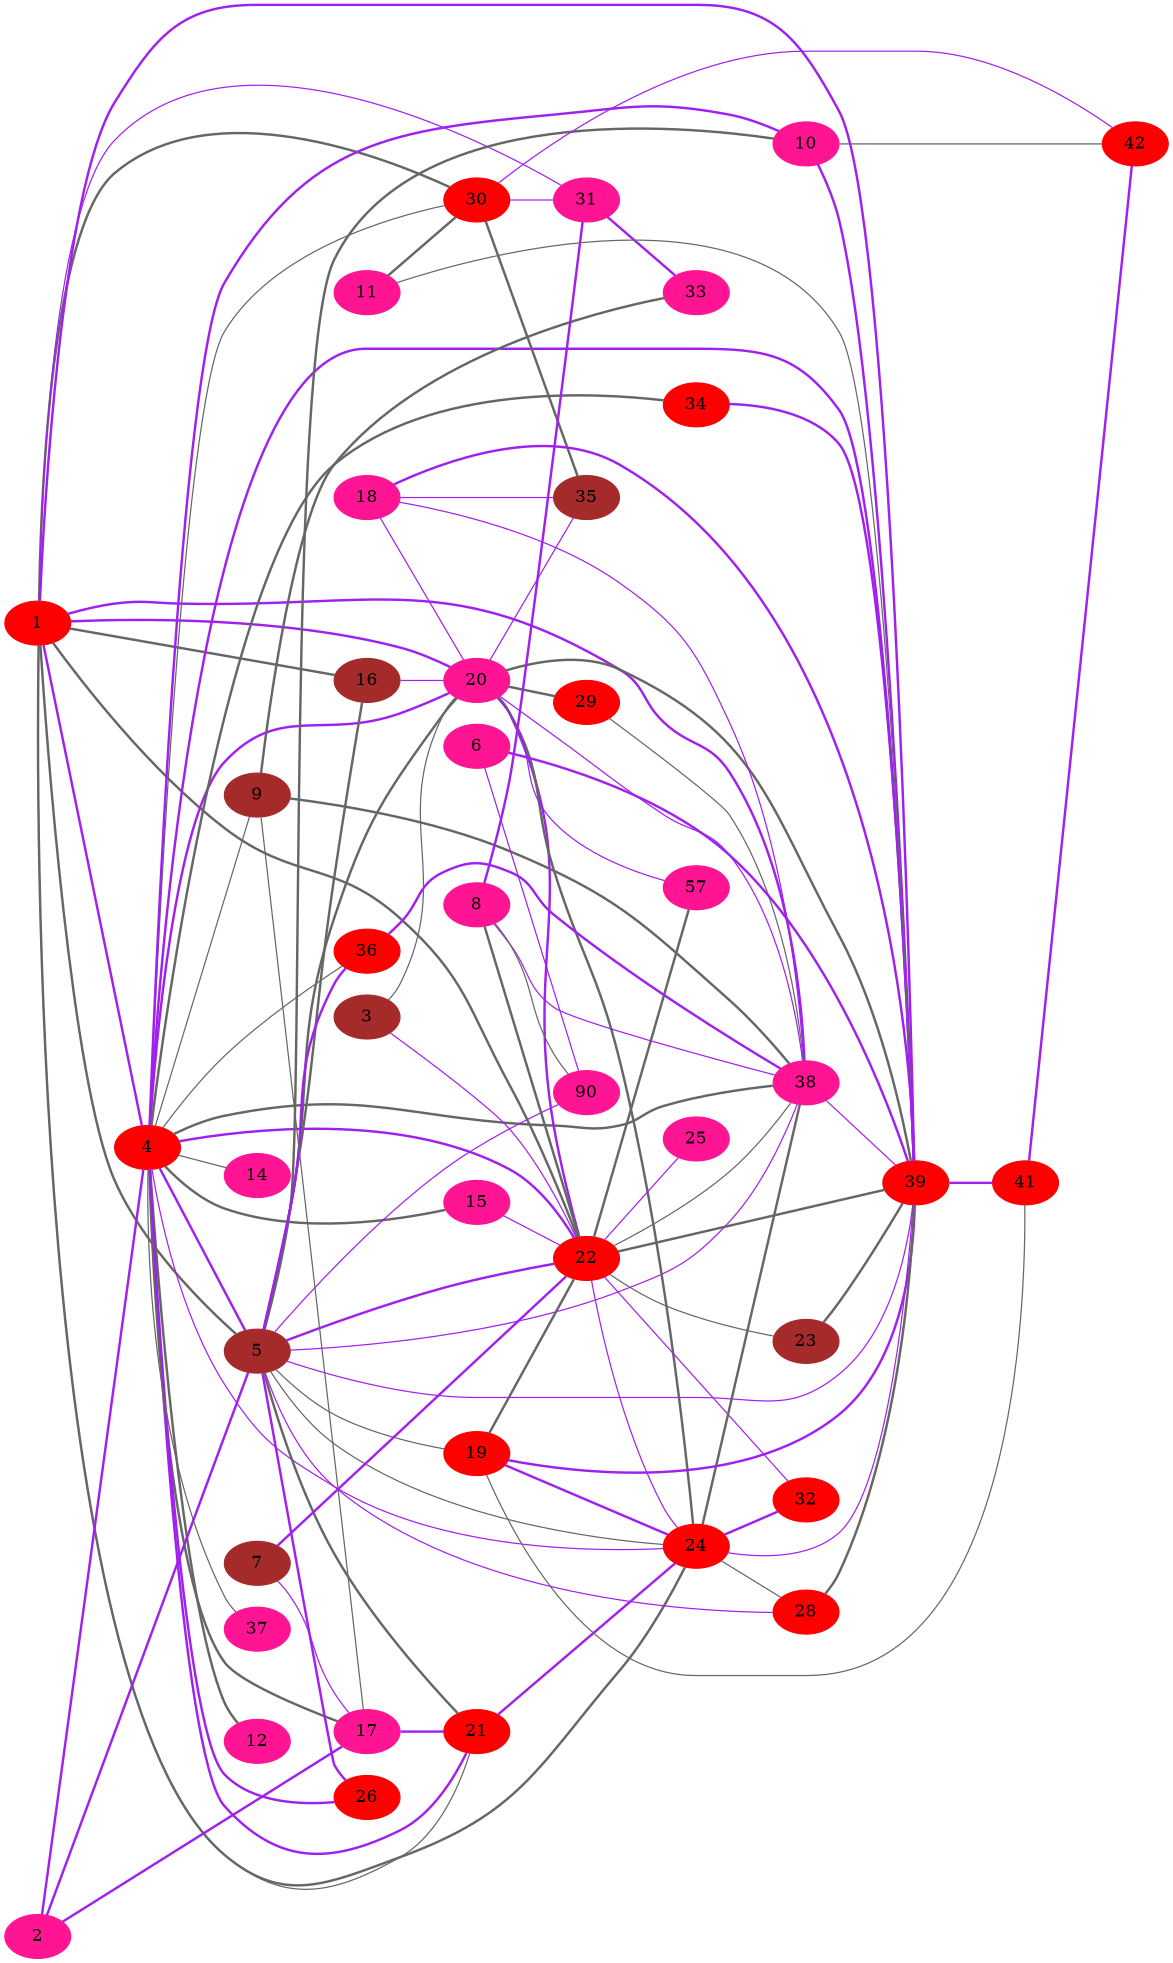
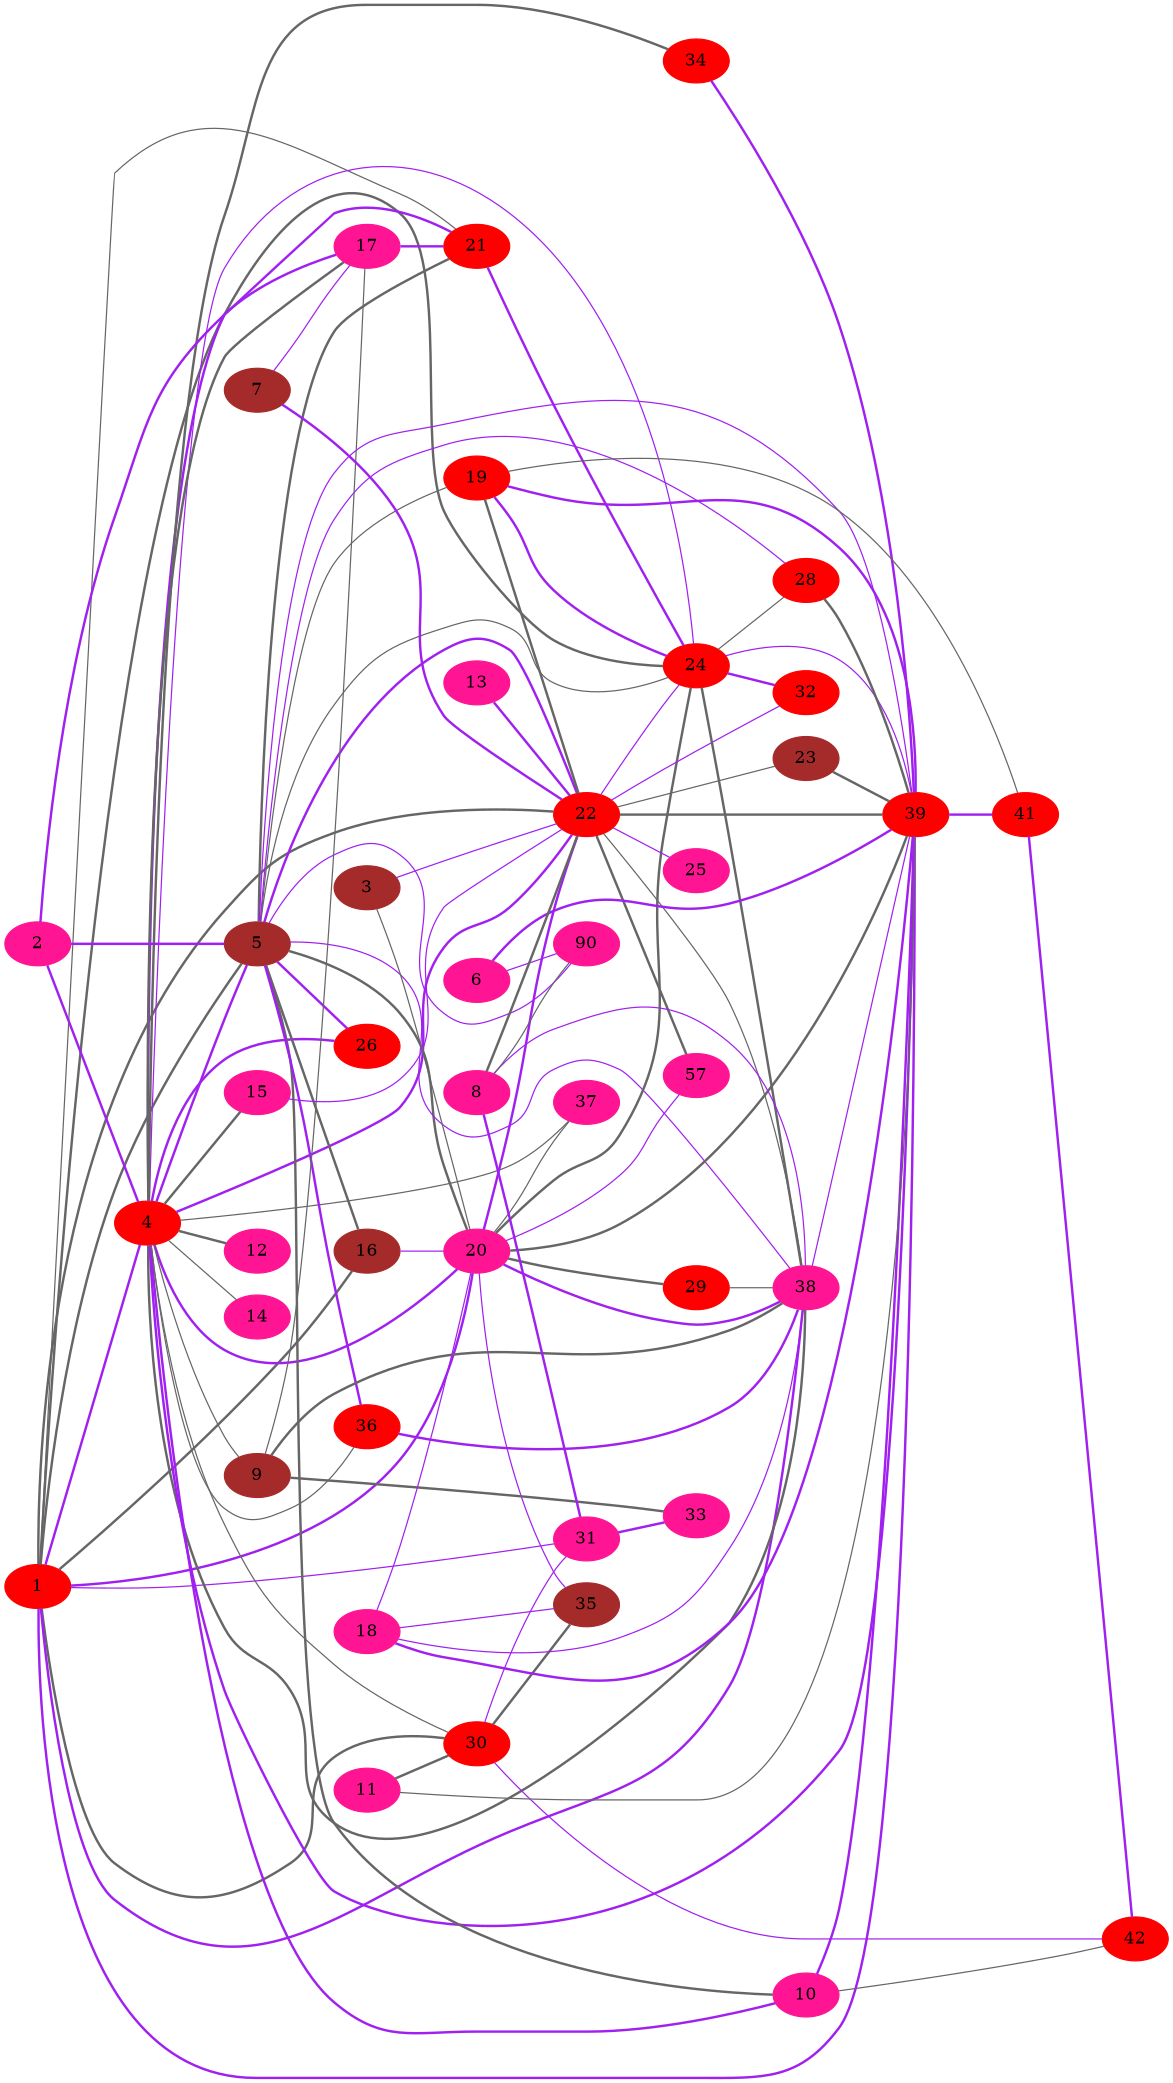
node "13": added
edge "20" -- "38": style solid -> bold
edge "37" -- "20": added
